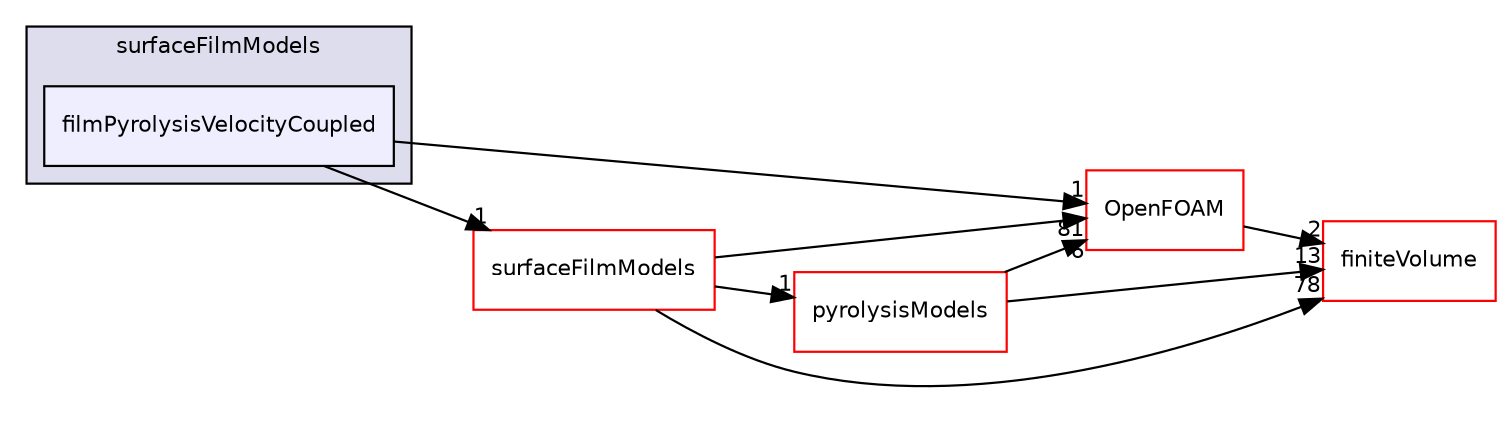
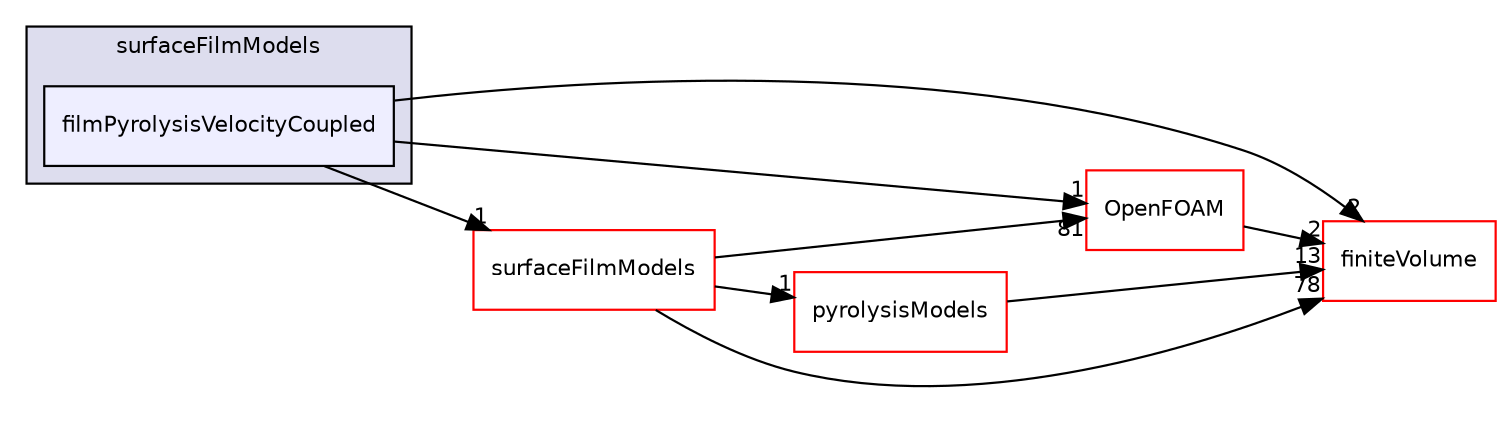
edge "filmPyrolysisVelocityCoupled" -> "finiteVolume": added
edge "pyrolysisModels" -> "OpenFOAM": removed
